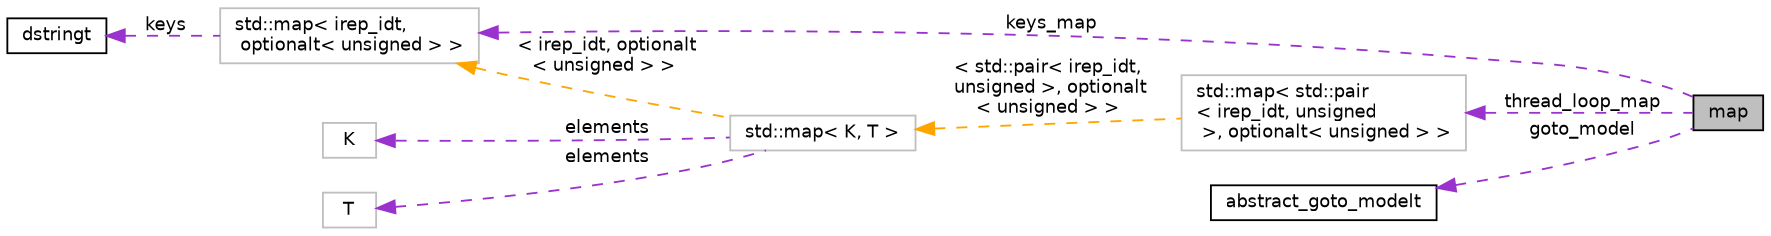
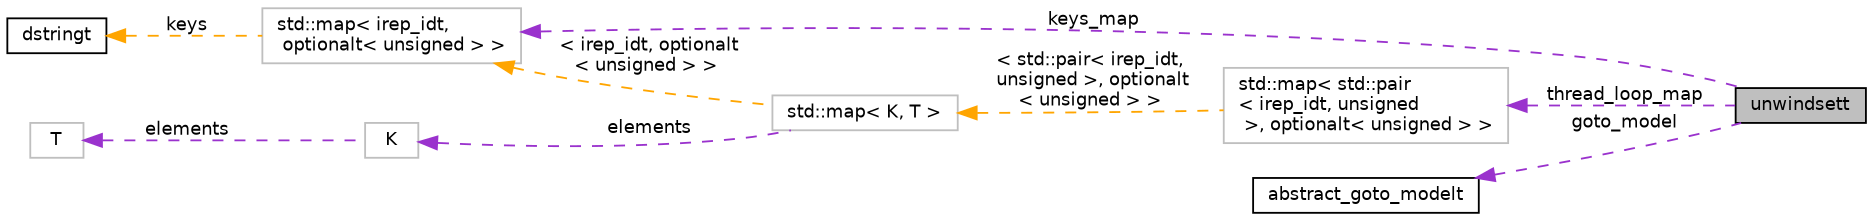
edge "std::map< irep_idt, optionalt< unsigned > >" -> "dstringt": color darkorchid3 -> orange
node "map": label "map" -> "unwindsett"
edge "std::map< K, T >" -> "T": now "K" -> "T"
